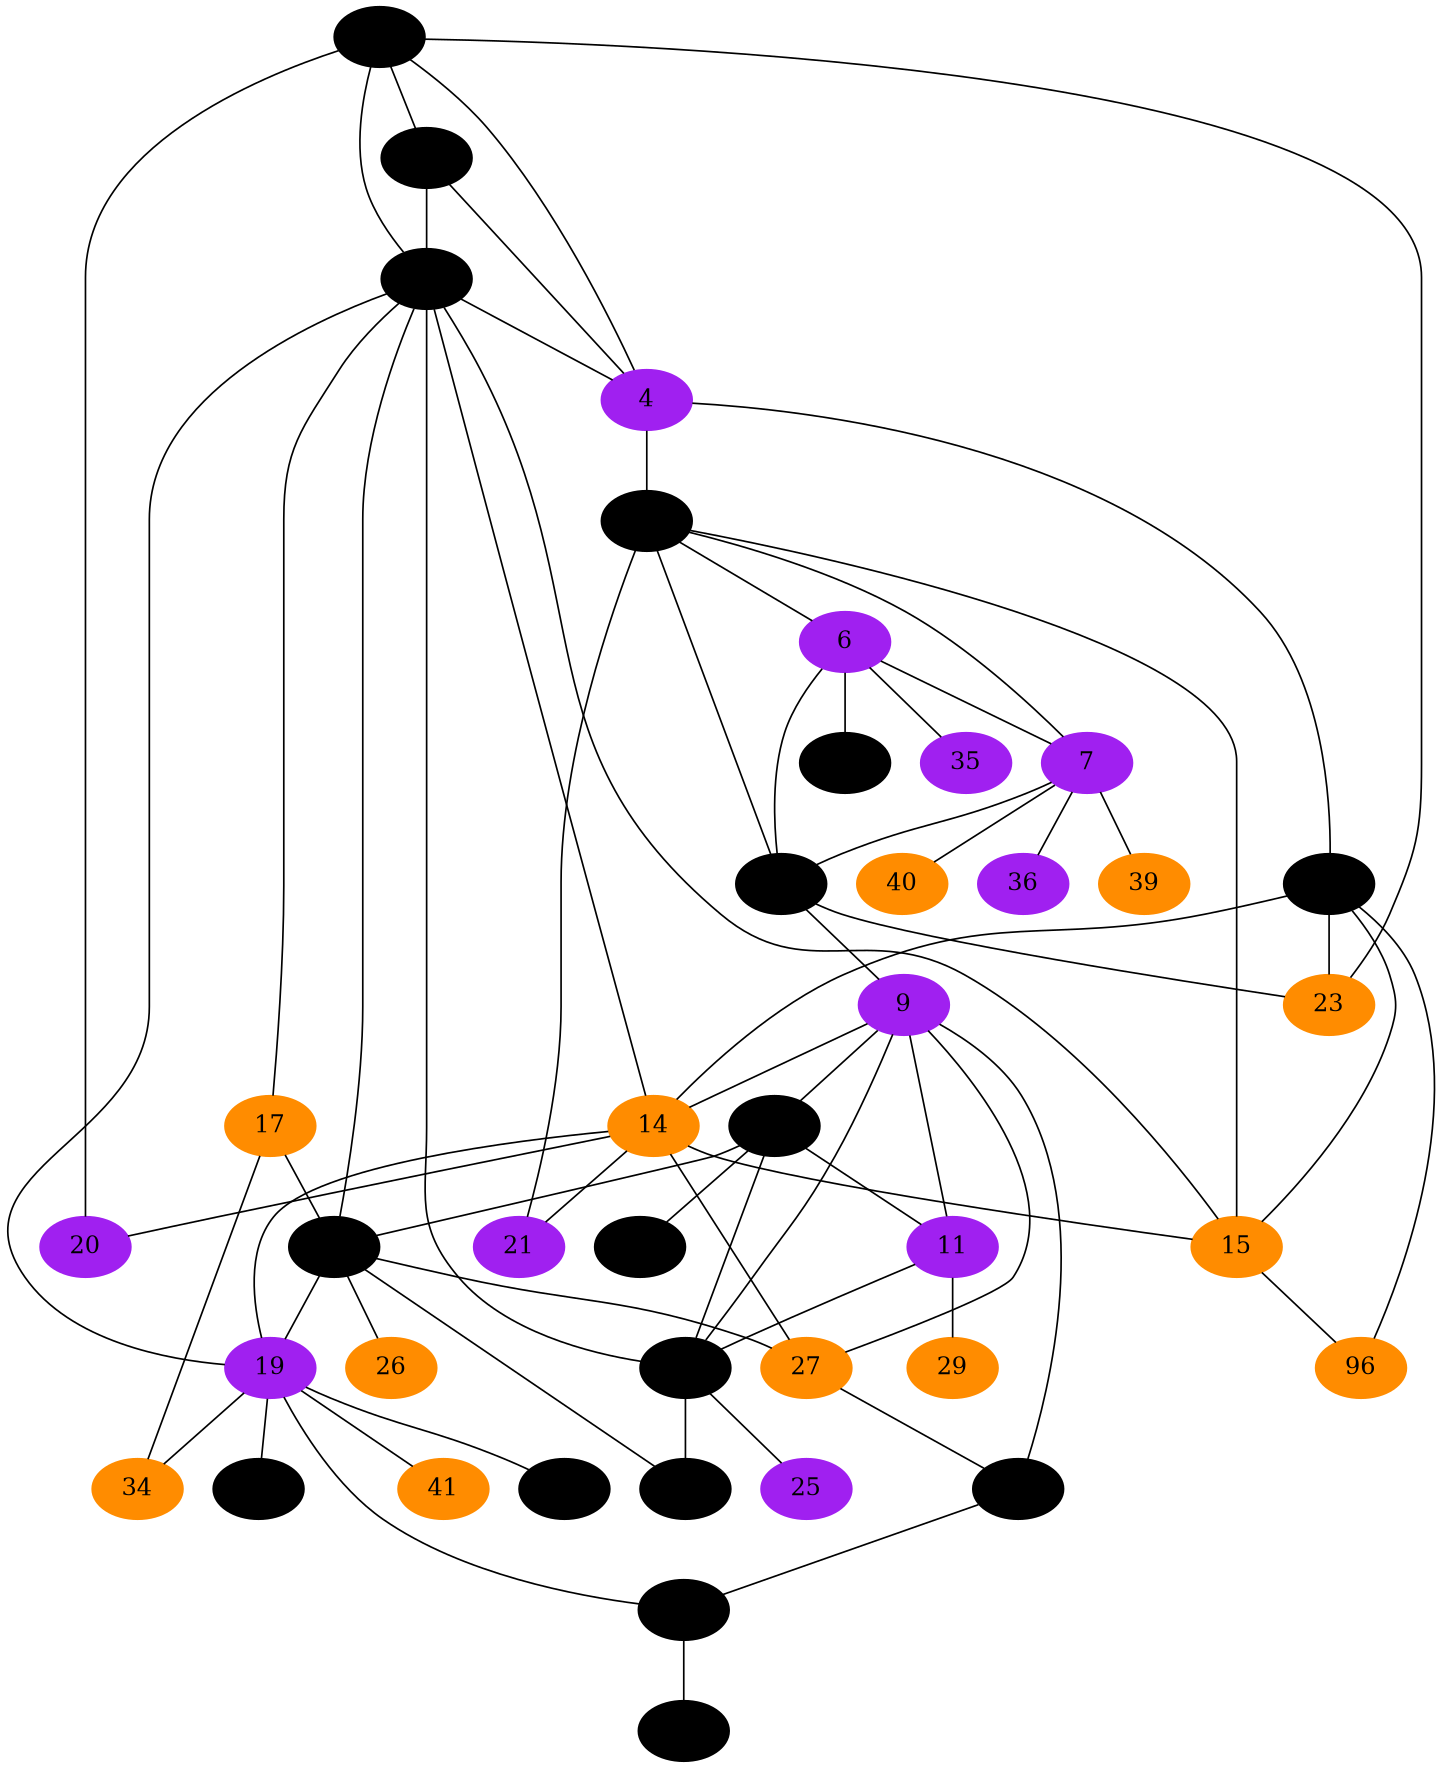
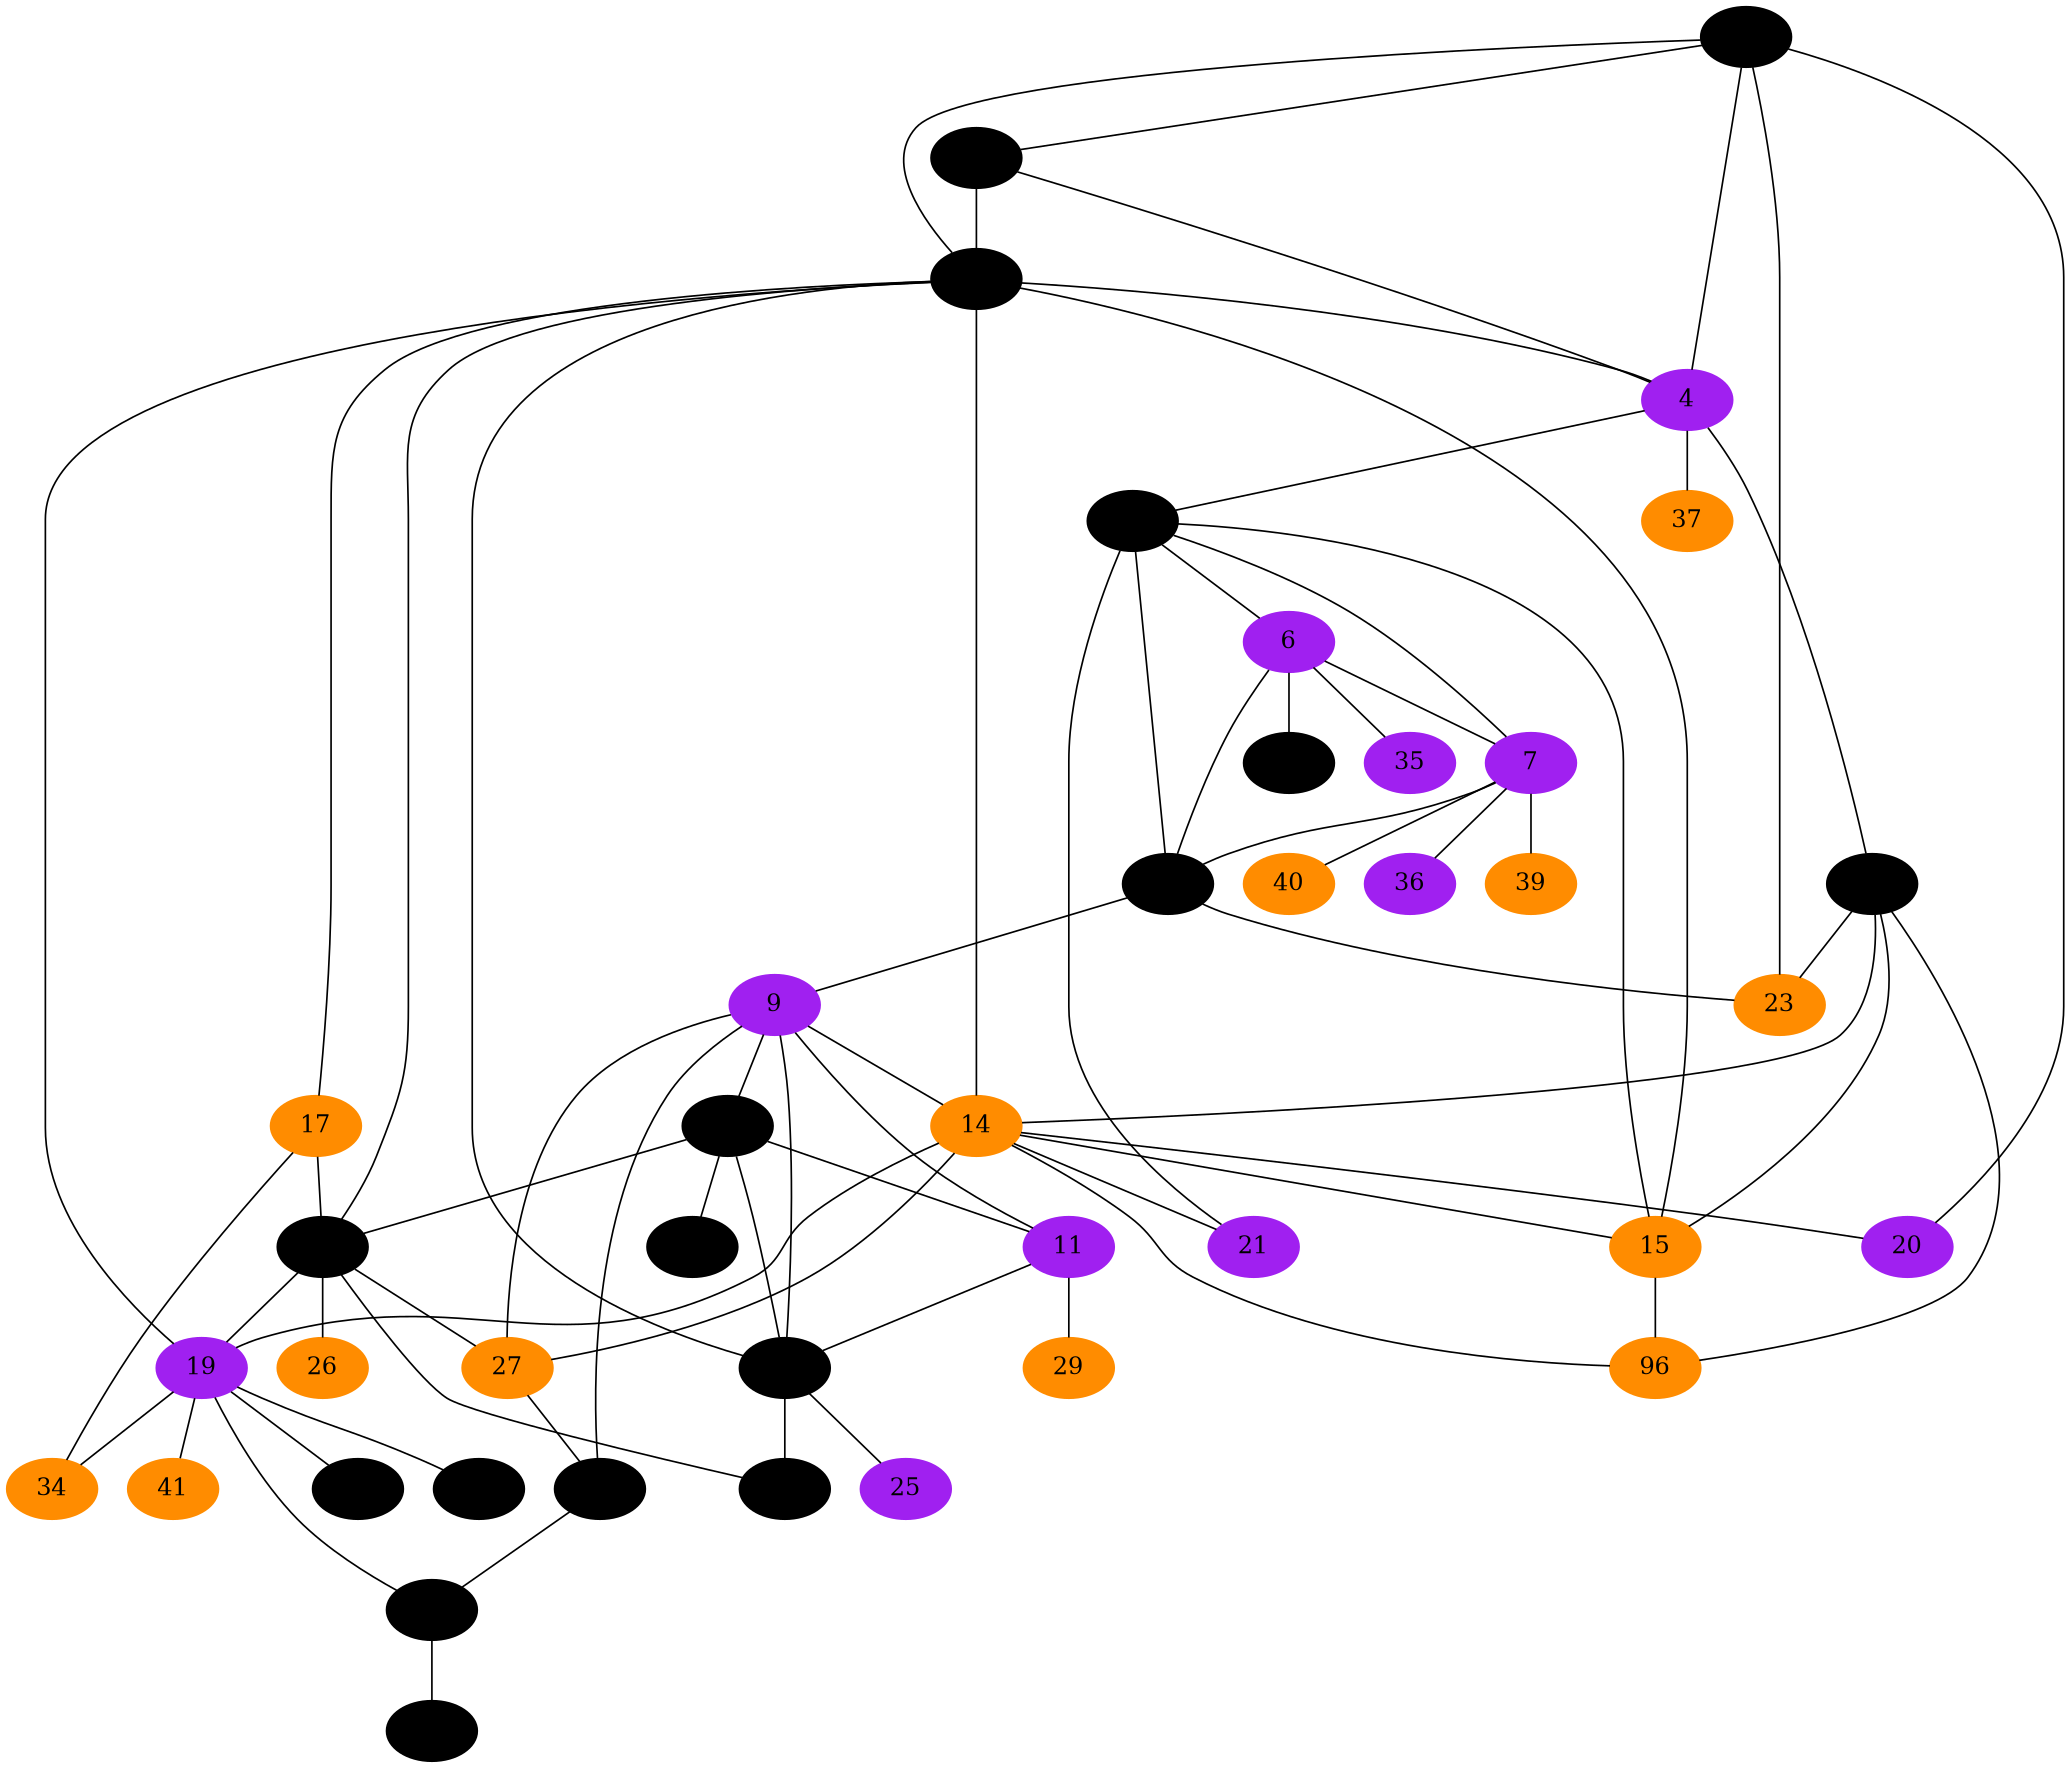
node "37": added
edge "14" -- "96": added
